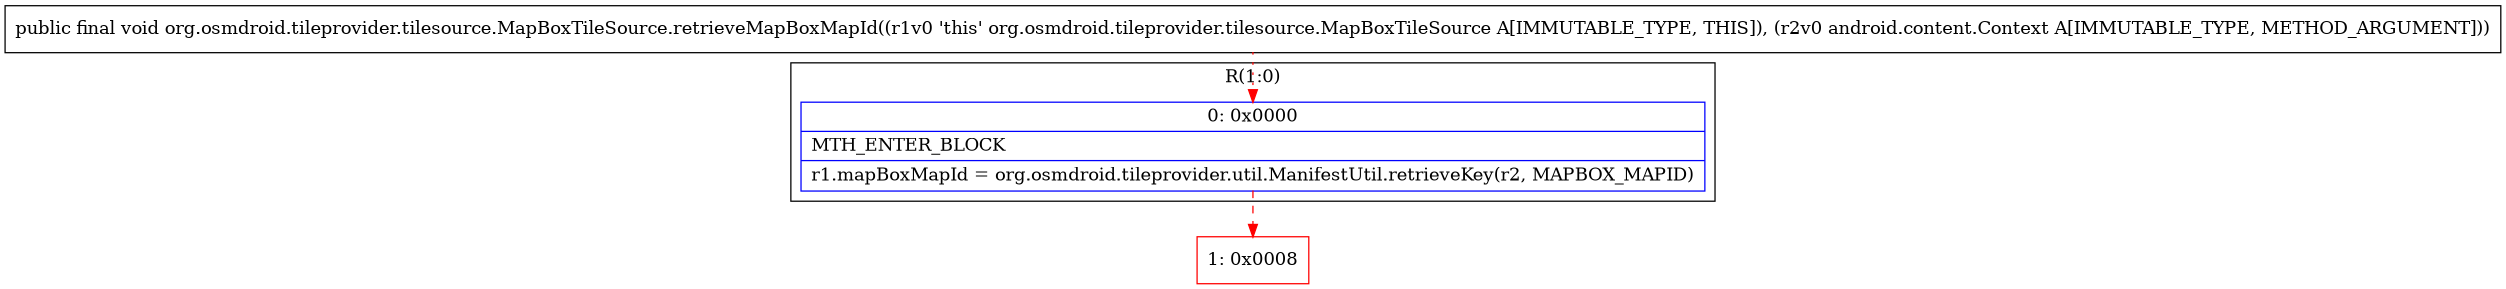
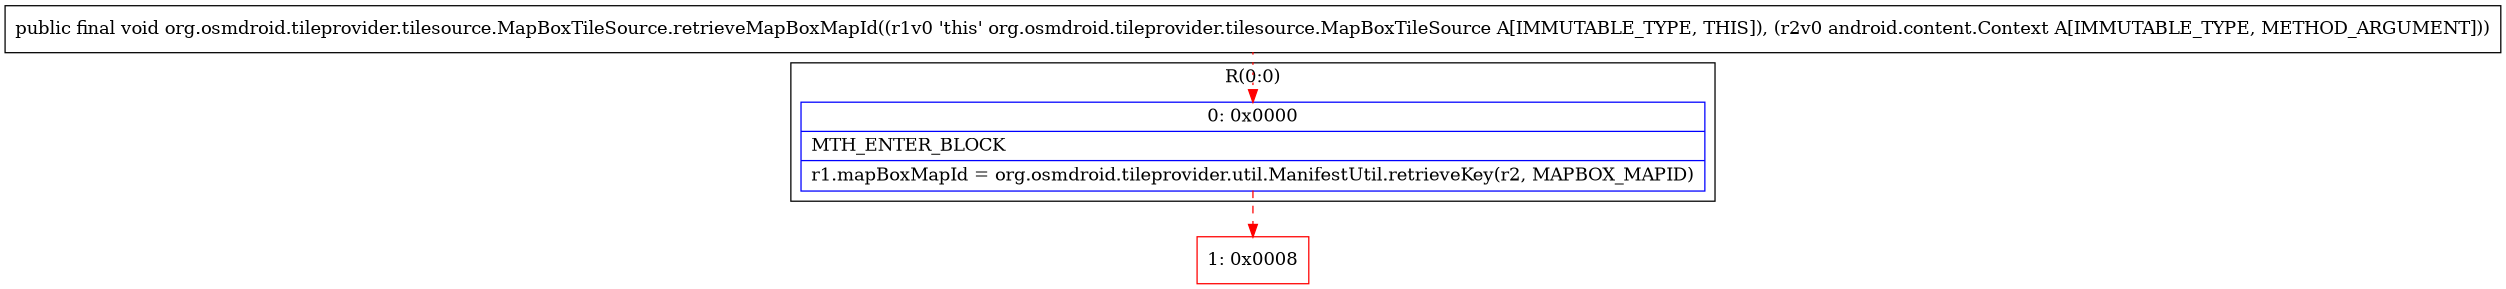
cluster "R(1:0)": label "R(1:0)" -> "R(0:0)"
